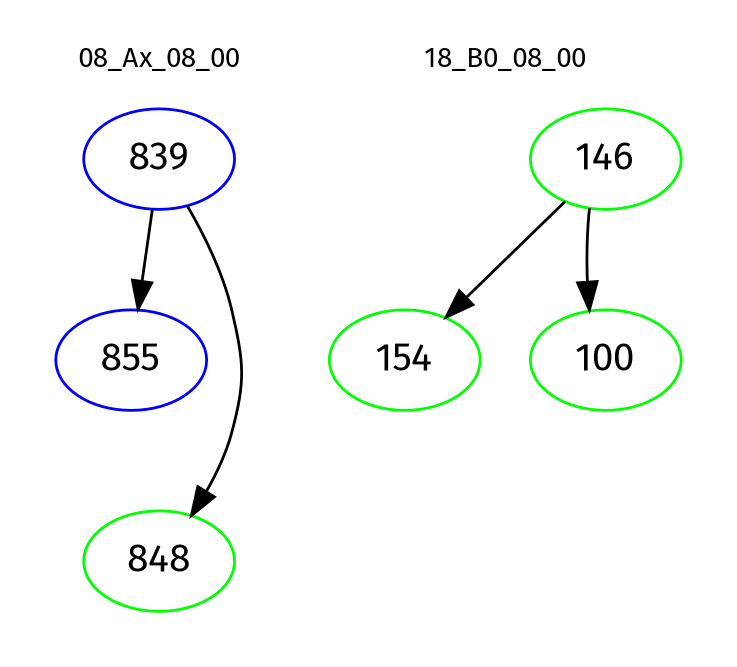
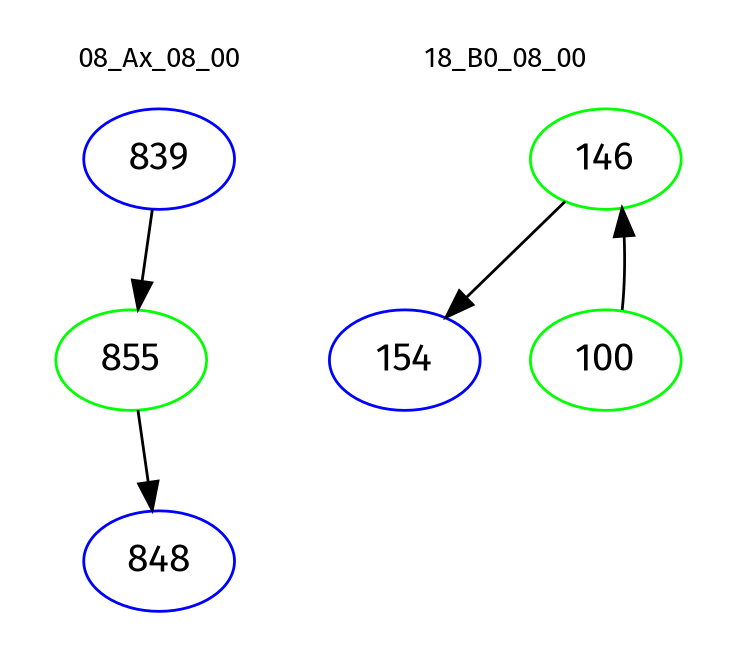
edge "146" -> "100": reversed
edge "839" -> "848": now "855" -> "848"
node "855": color blue -> green
node "154": color green -> blue
node "848": color green -> blue
